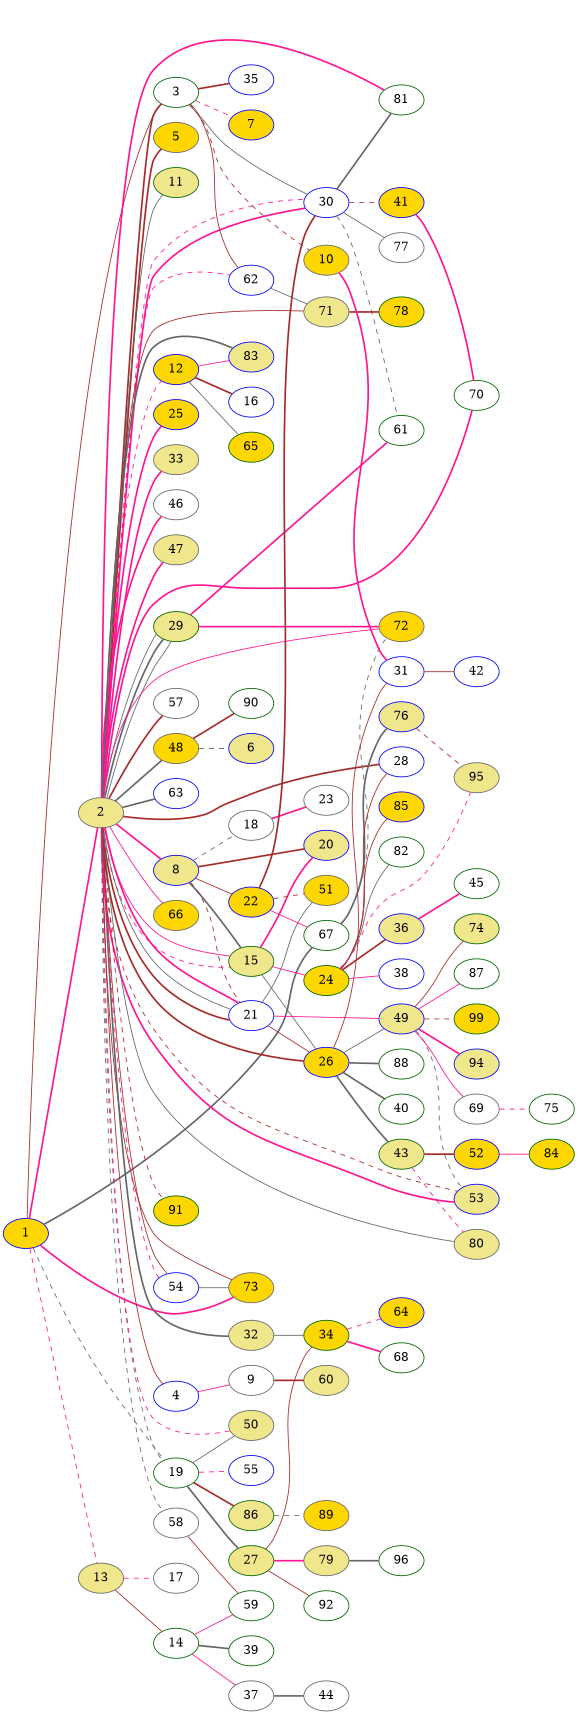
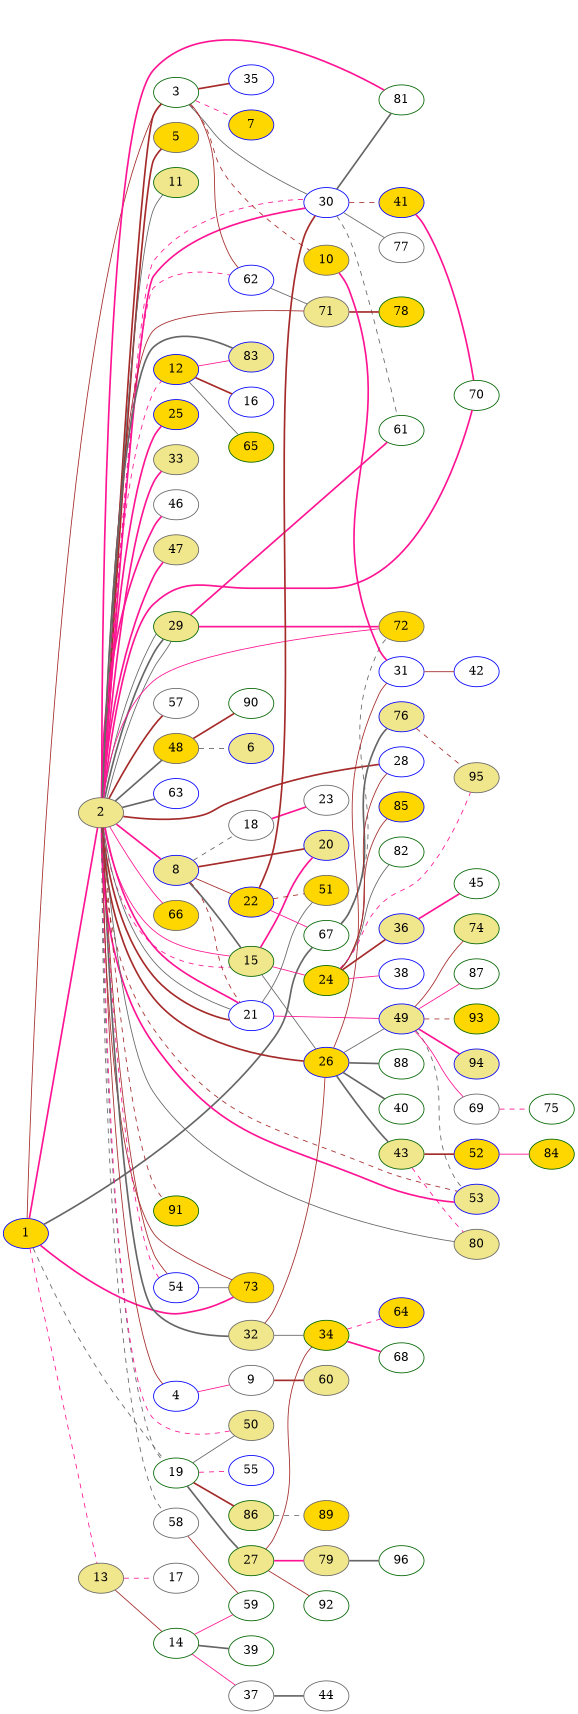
node "99": label "99" -> "93"
edge "21" -- "26": now "32" -- "26"
